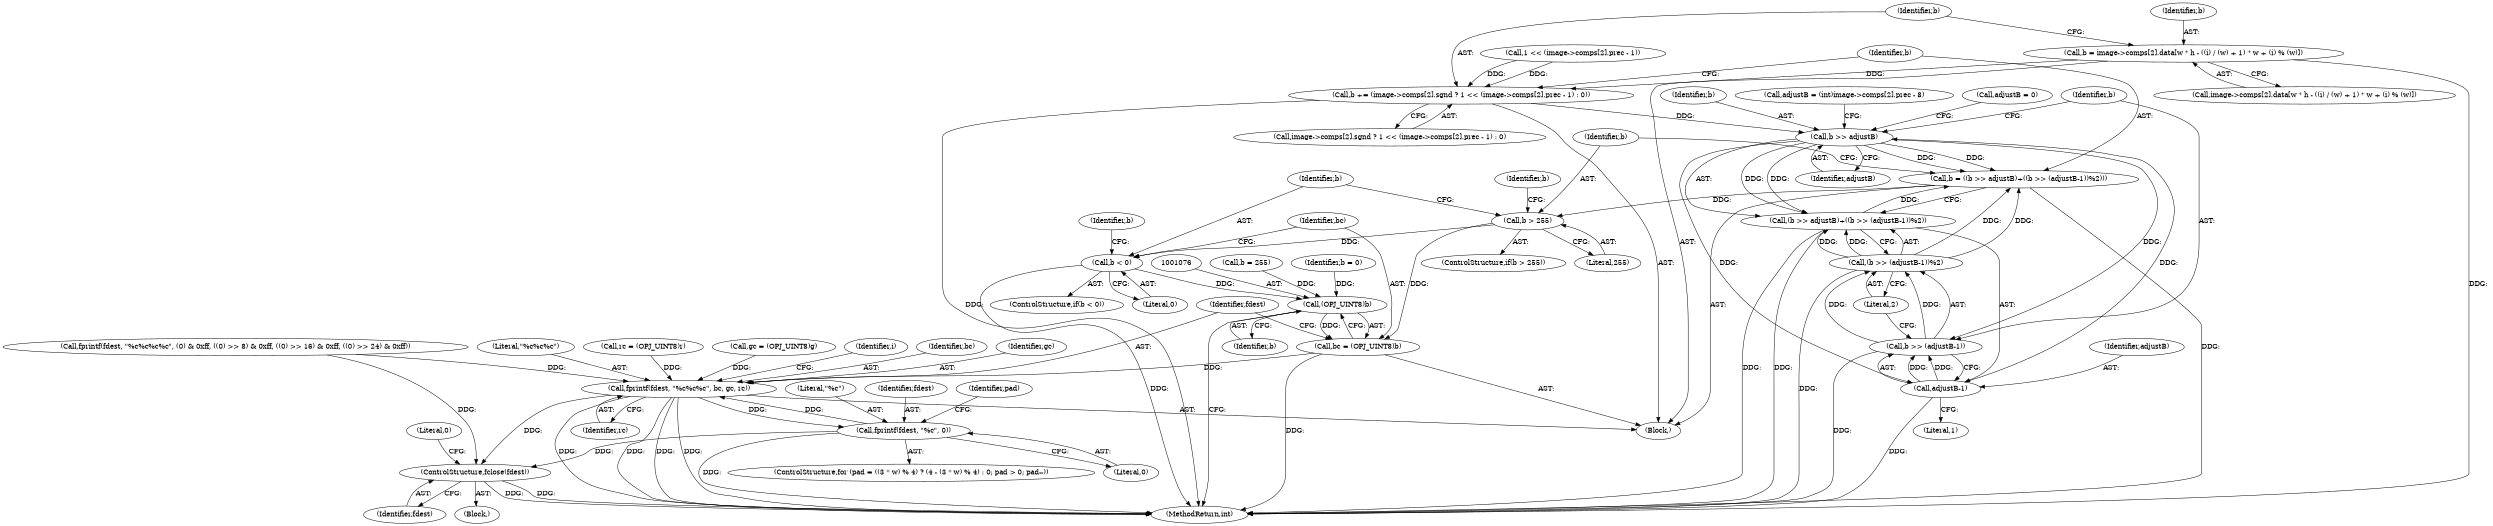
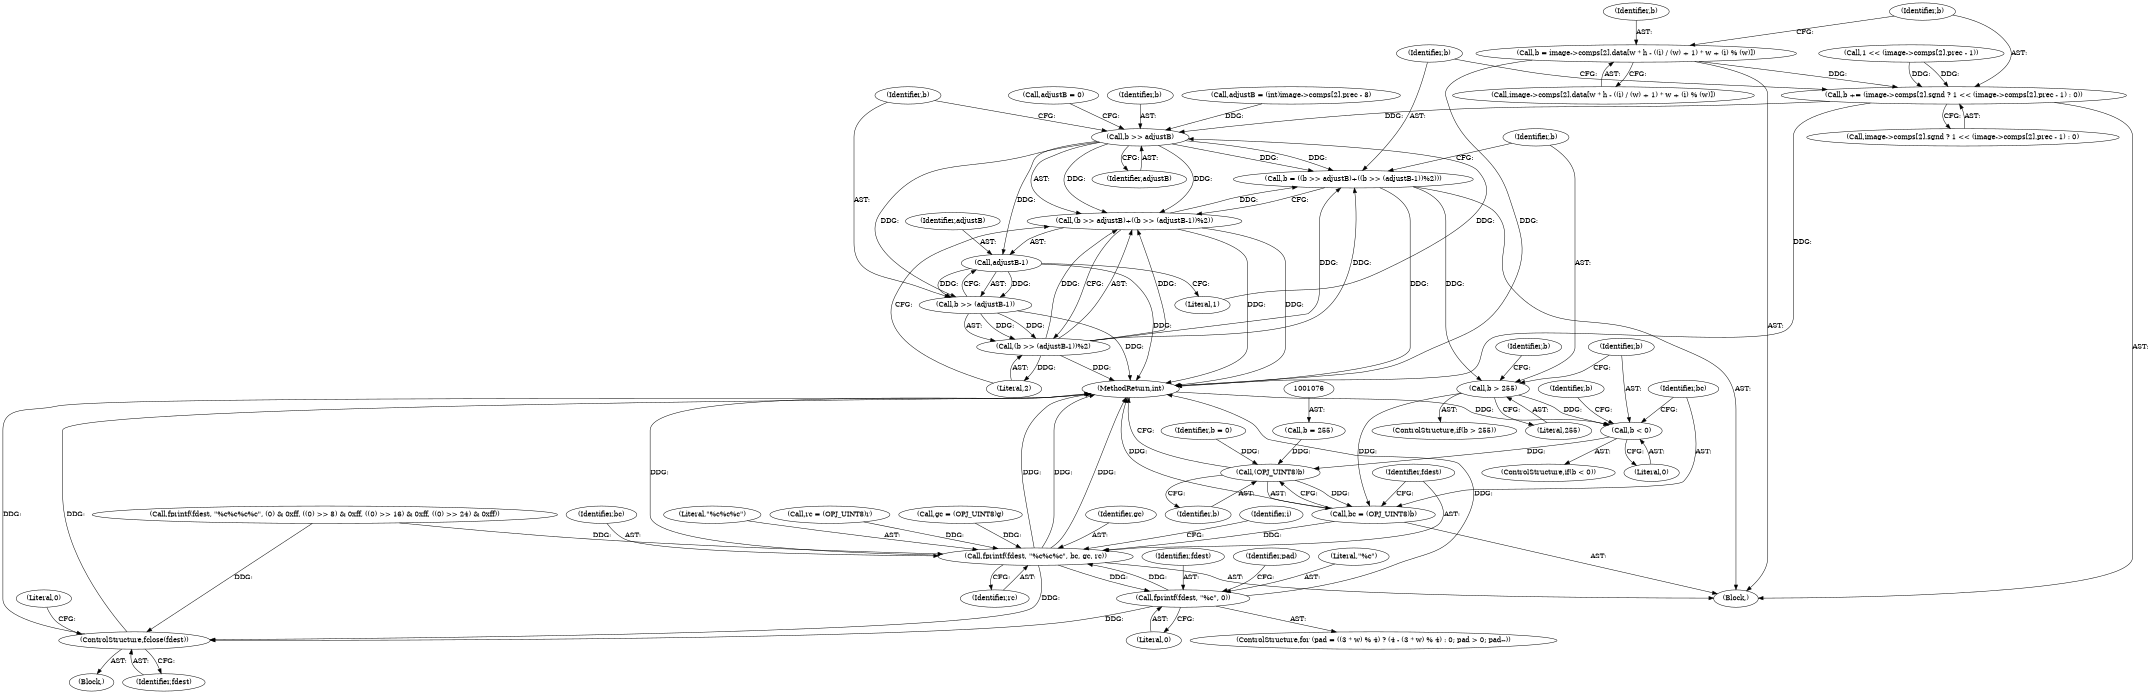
edge "(Call,adjustB = (int)image->comps[2].prec - 8)" -> "(Call,b >> adjustB)": label "CFG: " -> "DDG: "
edge "(Call,adjustB-1)" -> "(Call,b >> adjustB)": now "(Literal,1)" -> "(Call,b >> adjustB)"
edge "1001076" -> "(Call,(OPJ_UINT8)b)": now "1001076" -> "(Call,b = 255)"
edge "(Call,(b >> (adjustB-1))%2)" -> "(Literal,2)": label "CFG: " -> "DDG: "
edge "(Call,b < 0)" -> "(MethodReturn,int)": reversed
edge "(Literal,2)" -> "(Call,b >> (adjustB-1))": now "(Literal,2)" -> "(Call,(b >> adjustB)+((b >> (adjustB-1))%2))"
